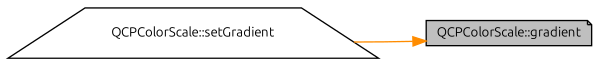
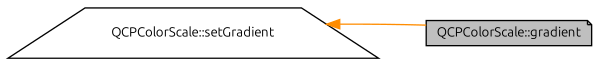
edge "QCPColorScale::setGradient" -> "QCPColorScale::gradient": reversed
